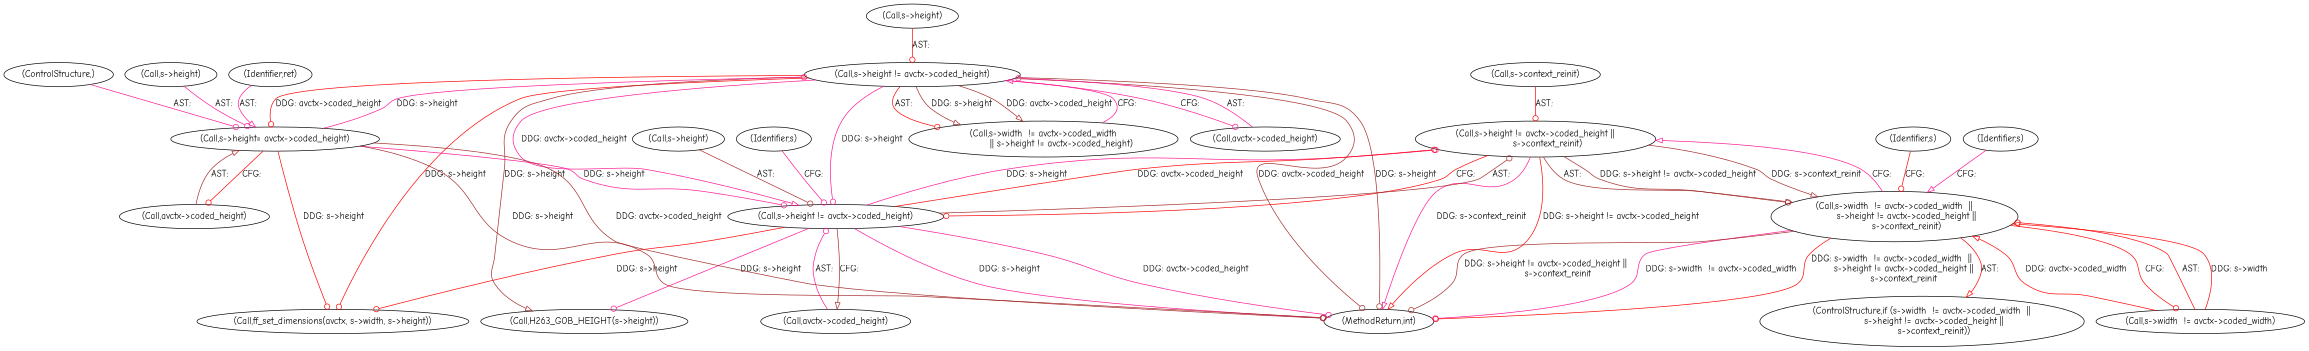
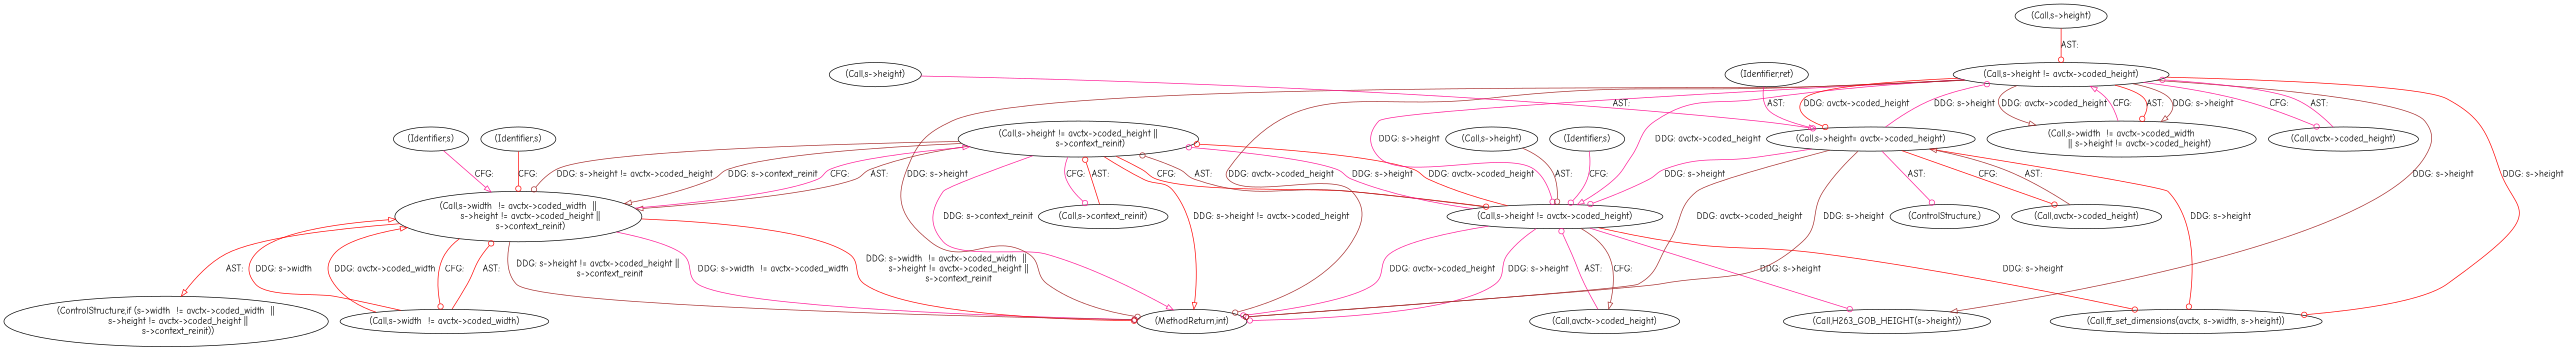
edge "(ControlStructure,)" -> "(Call,s->height= avctx->coded_height)": reversed
edge "(Call,s->height != avctx->coded_height || s->context_reinit)" -> "(Call,s->context_reinit)": added, label "CFG:"
